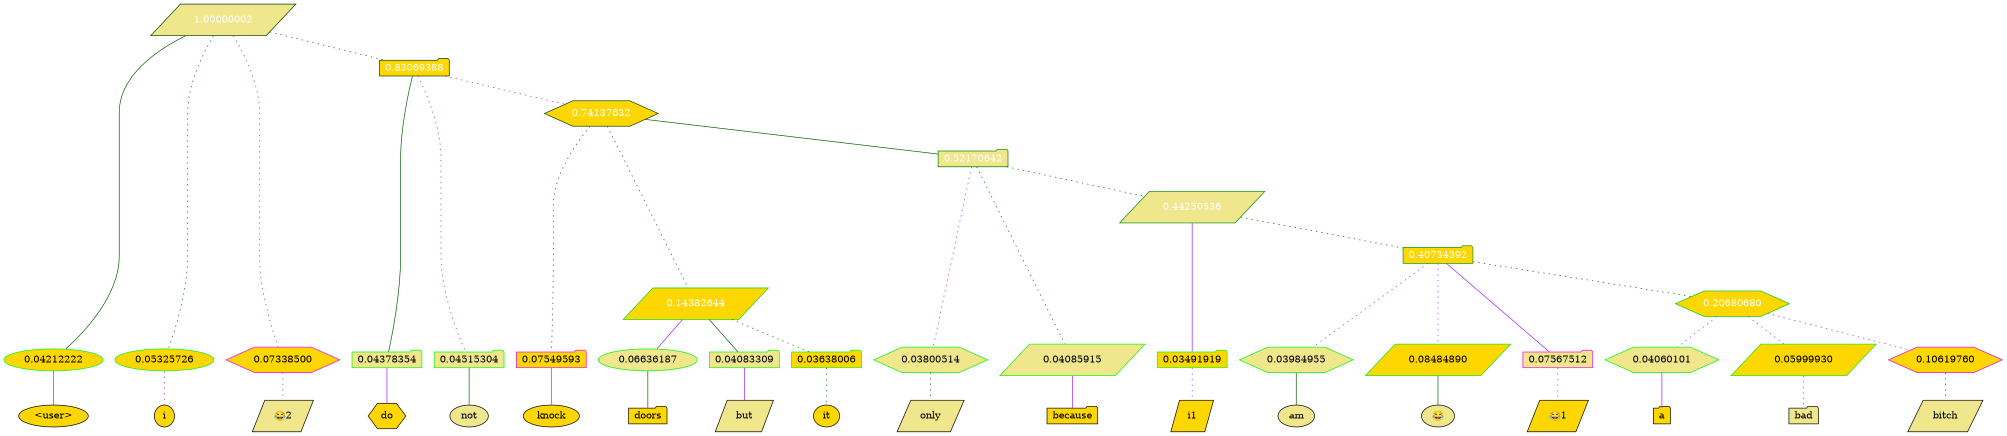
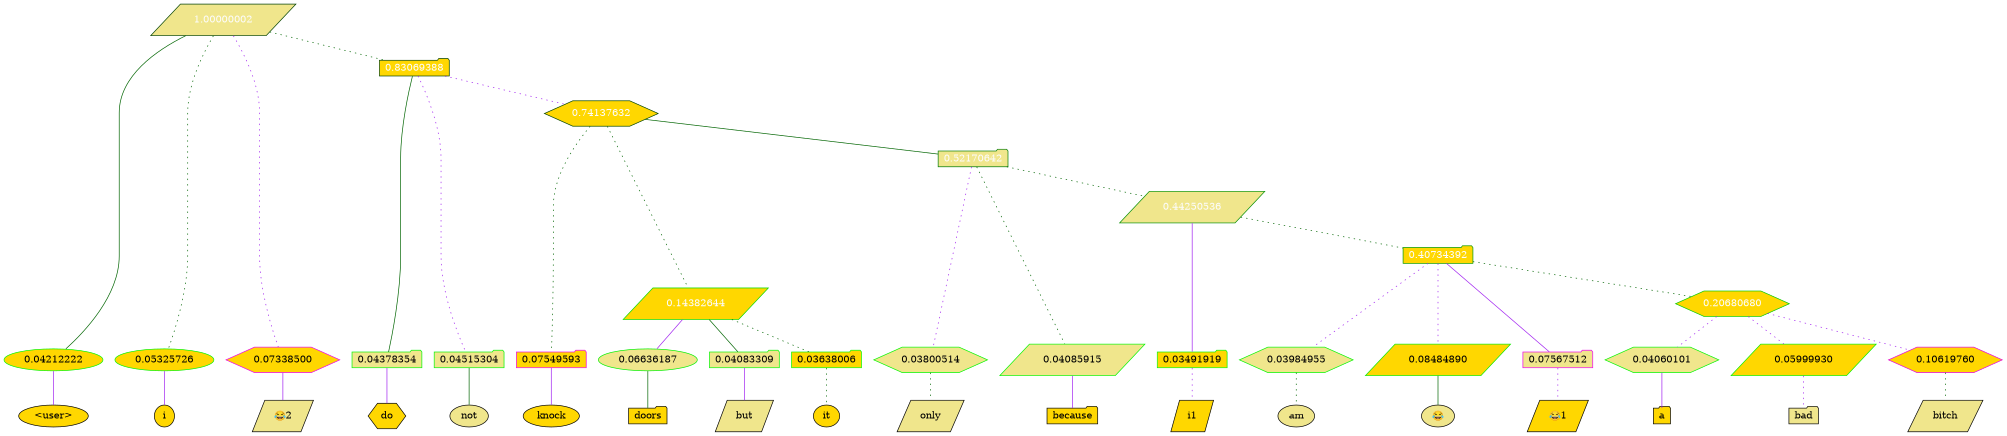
edge "0.07338500" -- "😂2": style dotted -> solid
edge "0.05325726" -- "i": style dotted -> solid
edge "0.03984955" -- "am": style solid -> dotted
